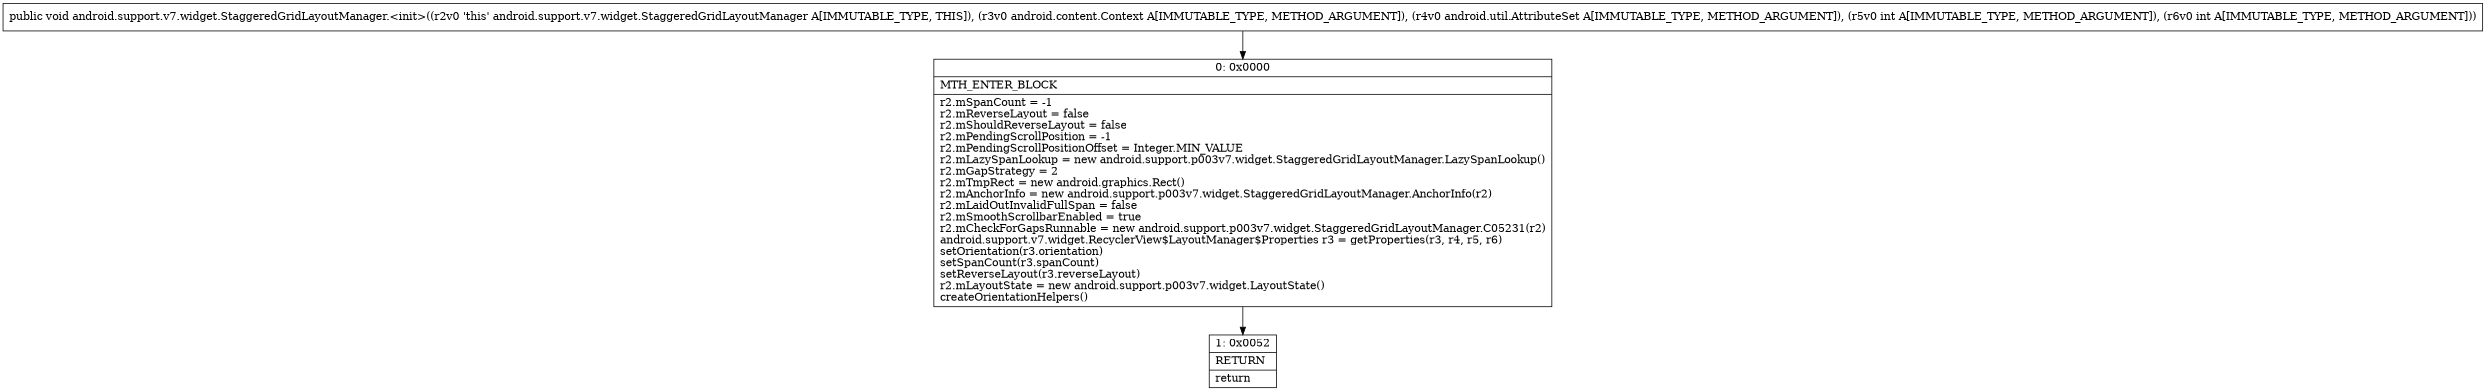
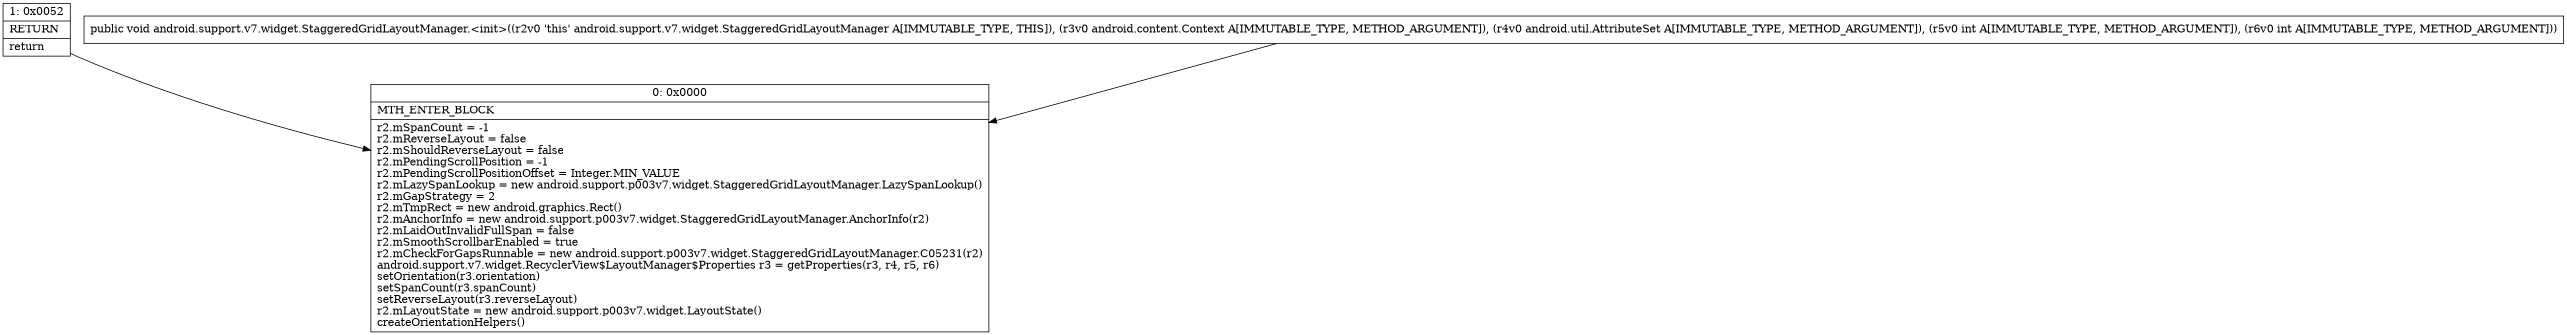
edge "0: 0x0000" -> "1: 0x0052": reversed
